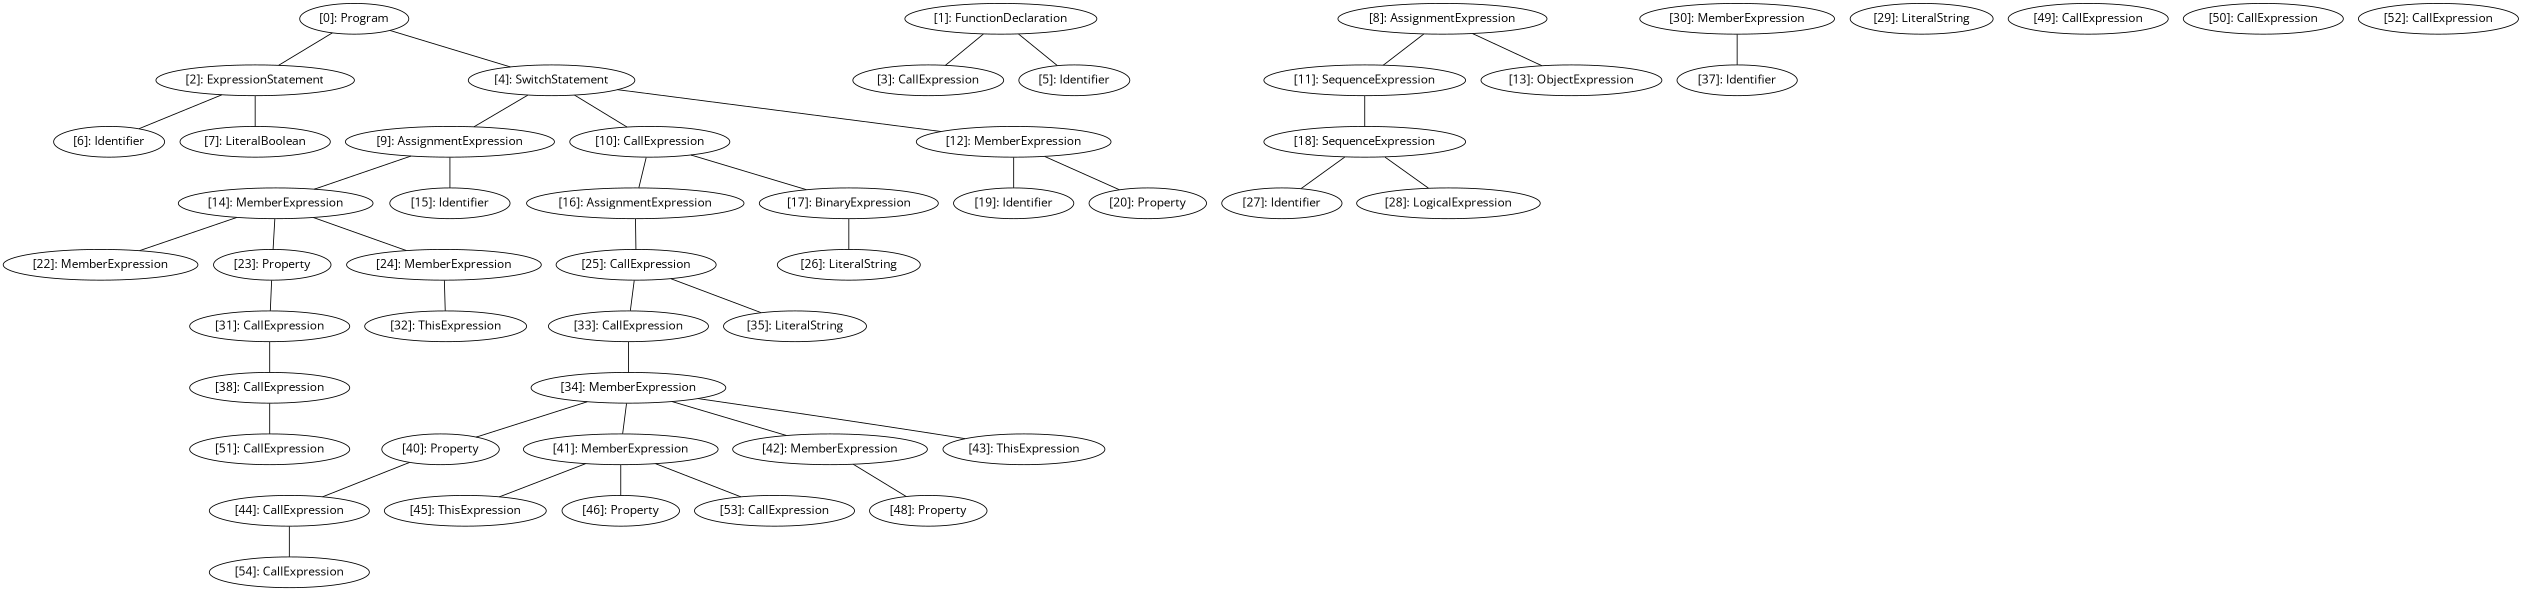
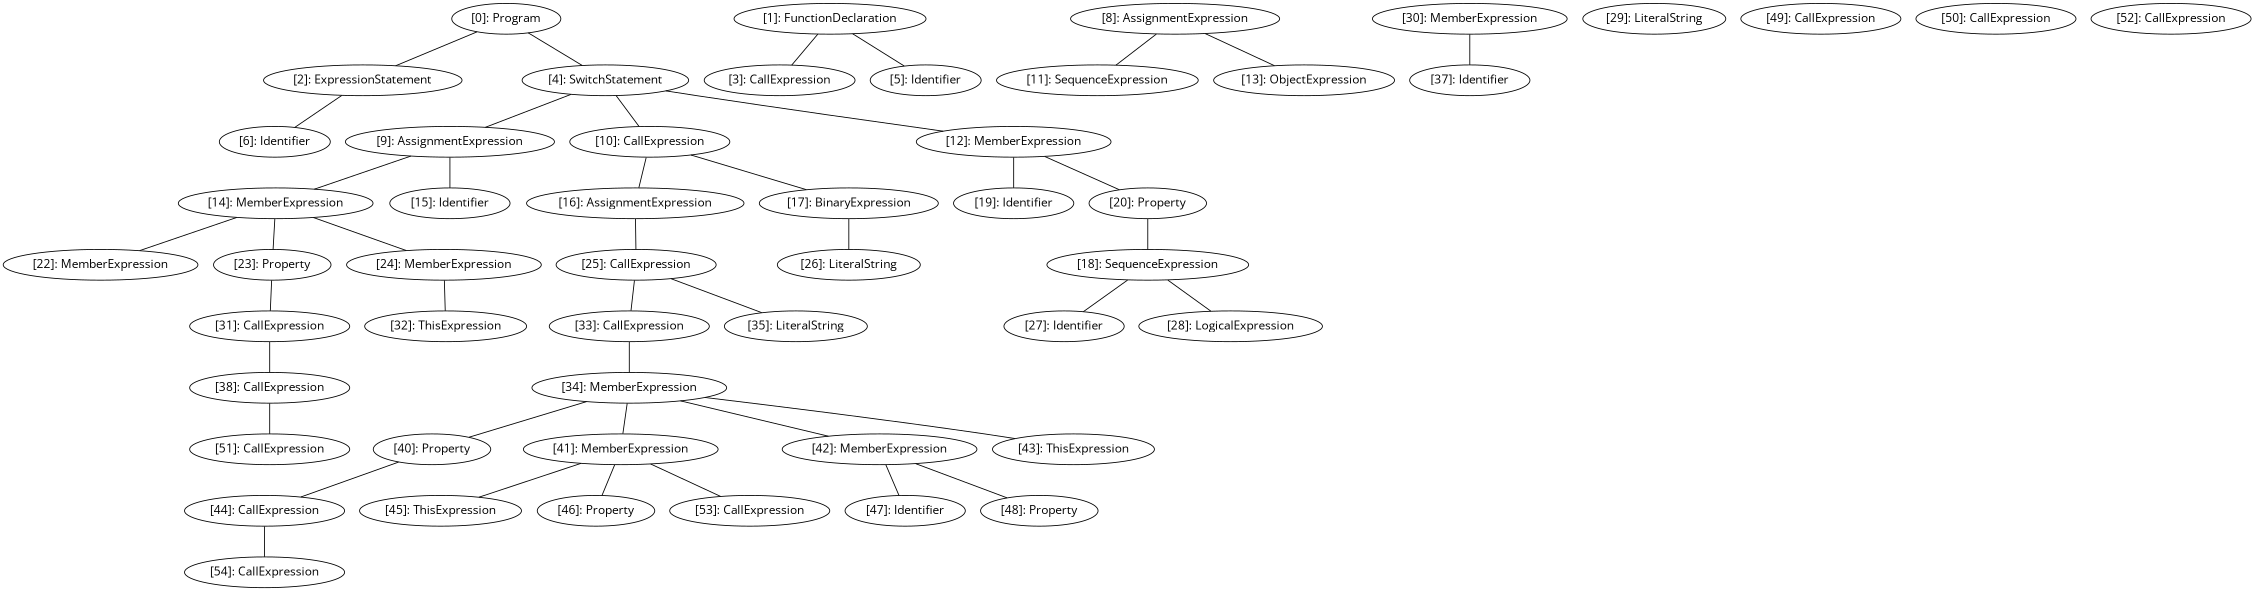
edge "[11]: SequenceExpression" -- "[18]: SequenceExpression": now "[20]: Property" -- "[18]: SequenceExpression"
node "[7]: LiteralBoolean": removed
node "[47]: Identifier": added
